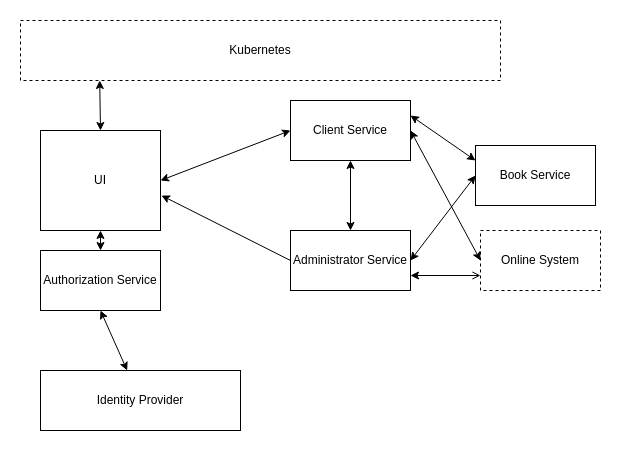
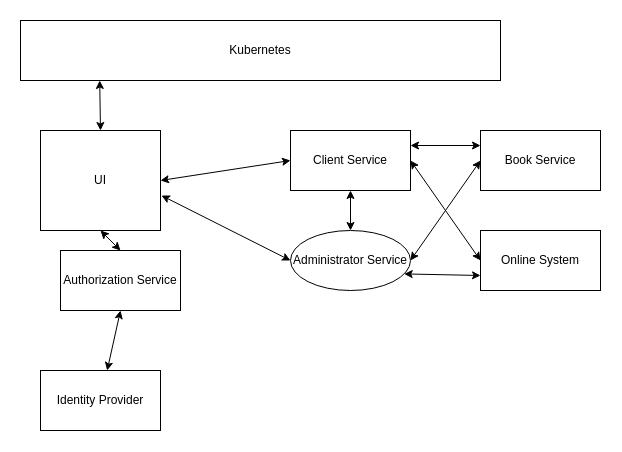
node "Kubernetes": style dashed -> solid
node "Client Service": moved (351, 131) -> (351, 161)
node "Book Service": moved (536, 176) -> (541, 161)
edge "Administrator Service" -> "UI": arrowhead none -> classic
node "Administrator Service": shape rectangle -> ellipse
node "Online System": style dashed -> solid
edge "Administrator Service" -- "Online System": arrowhead open -> classic
node "Authorization Service": moved (101, 281) -> (121, 281)
node "Identity Provider": size 200x60 -> 120x60
